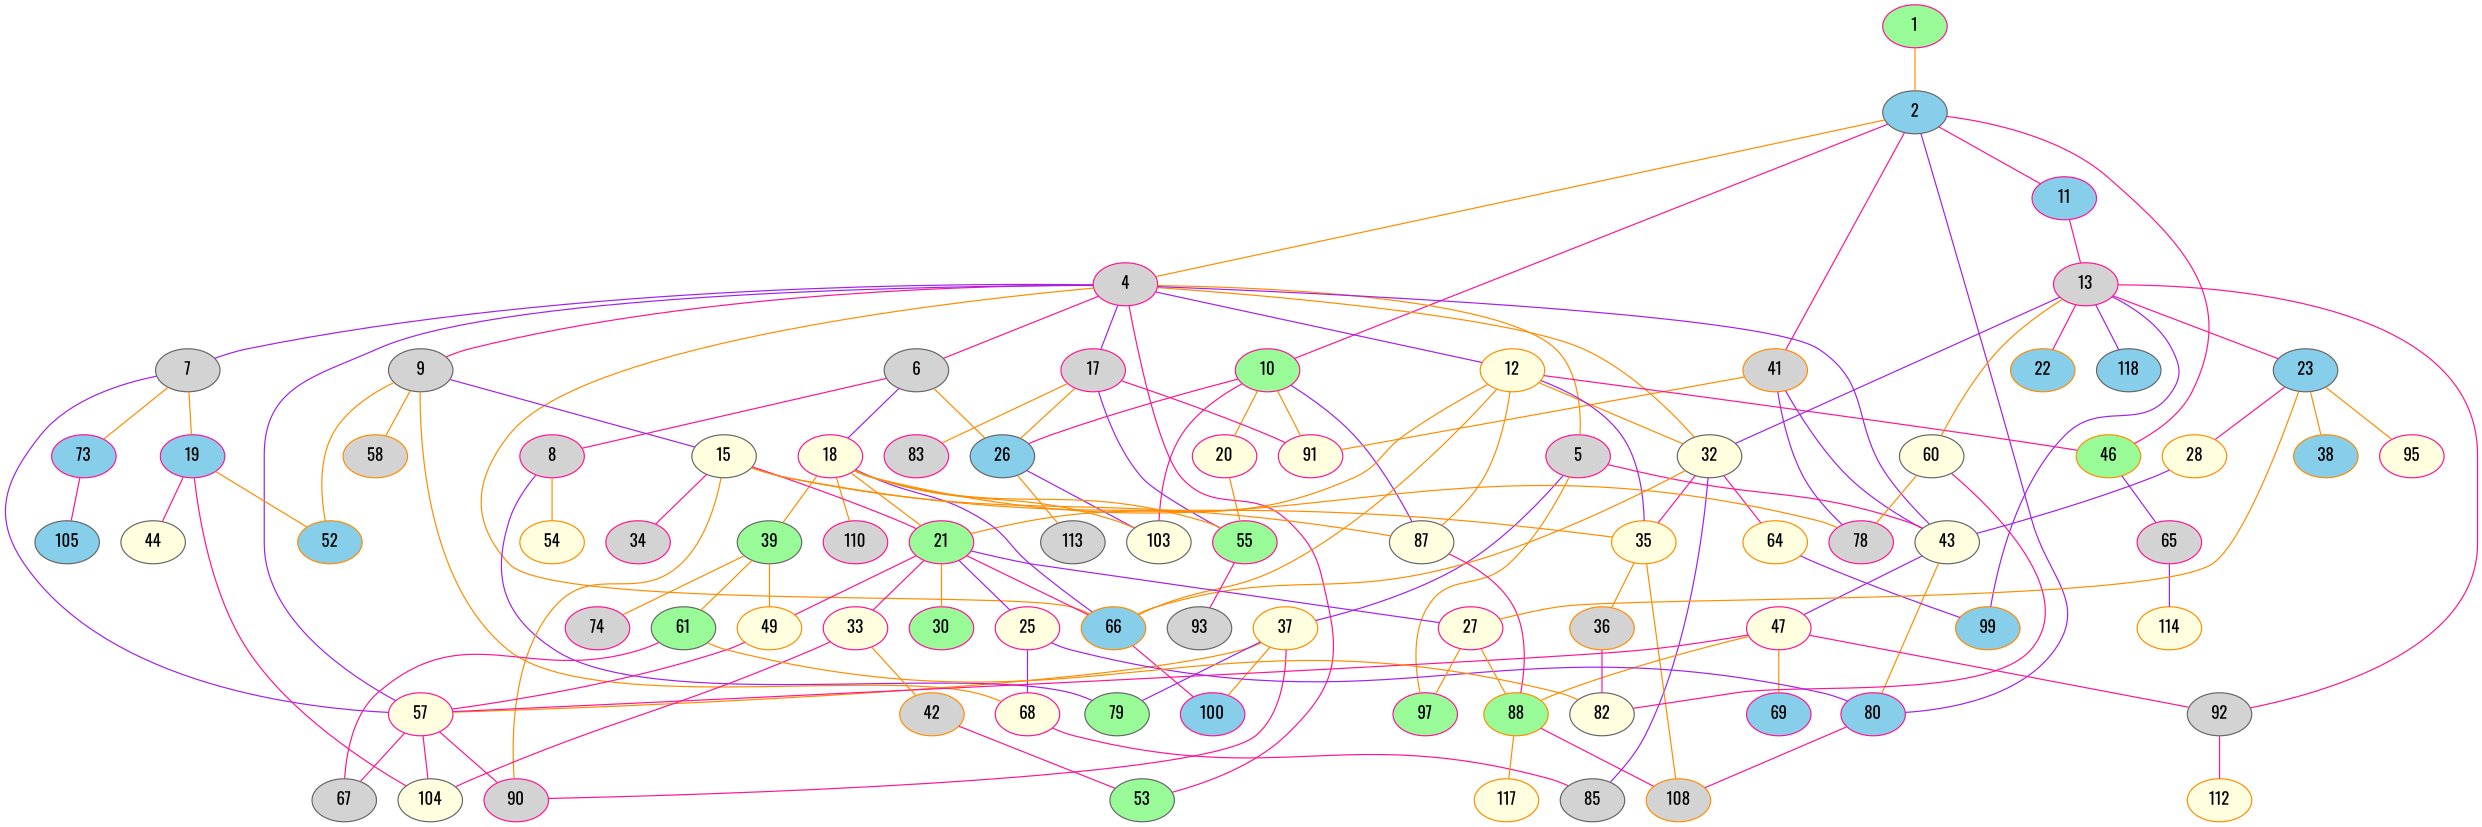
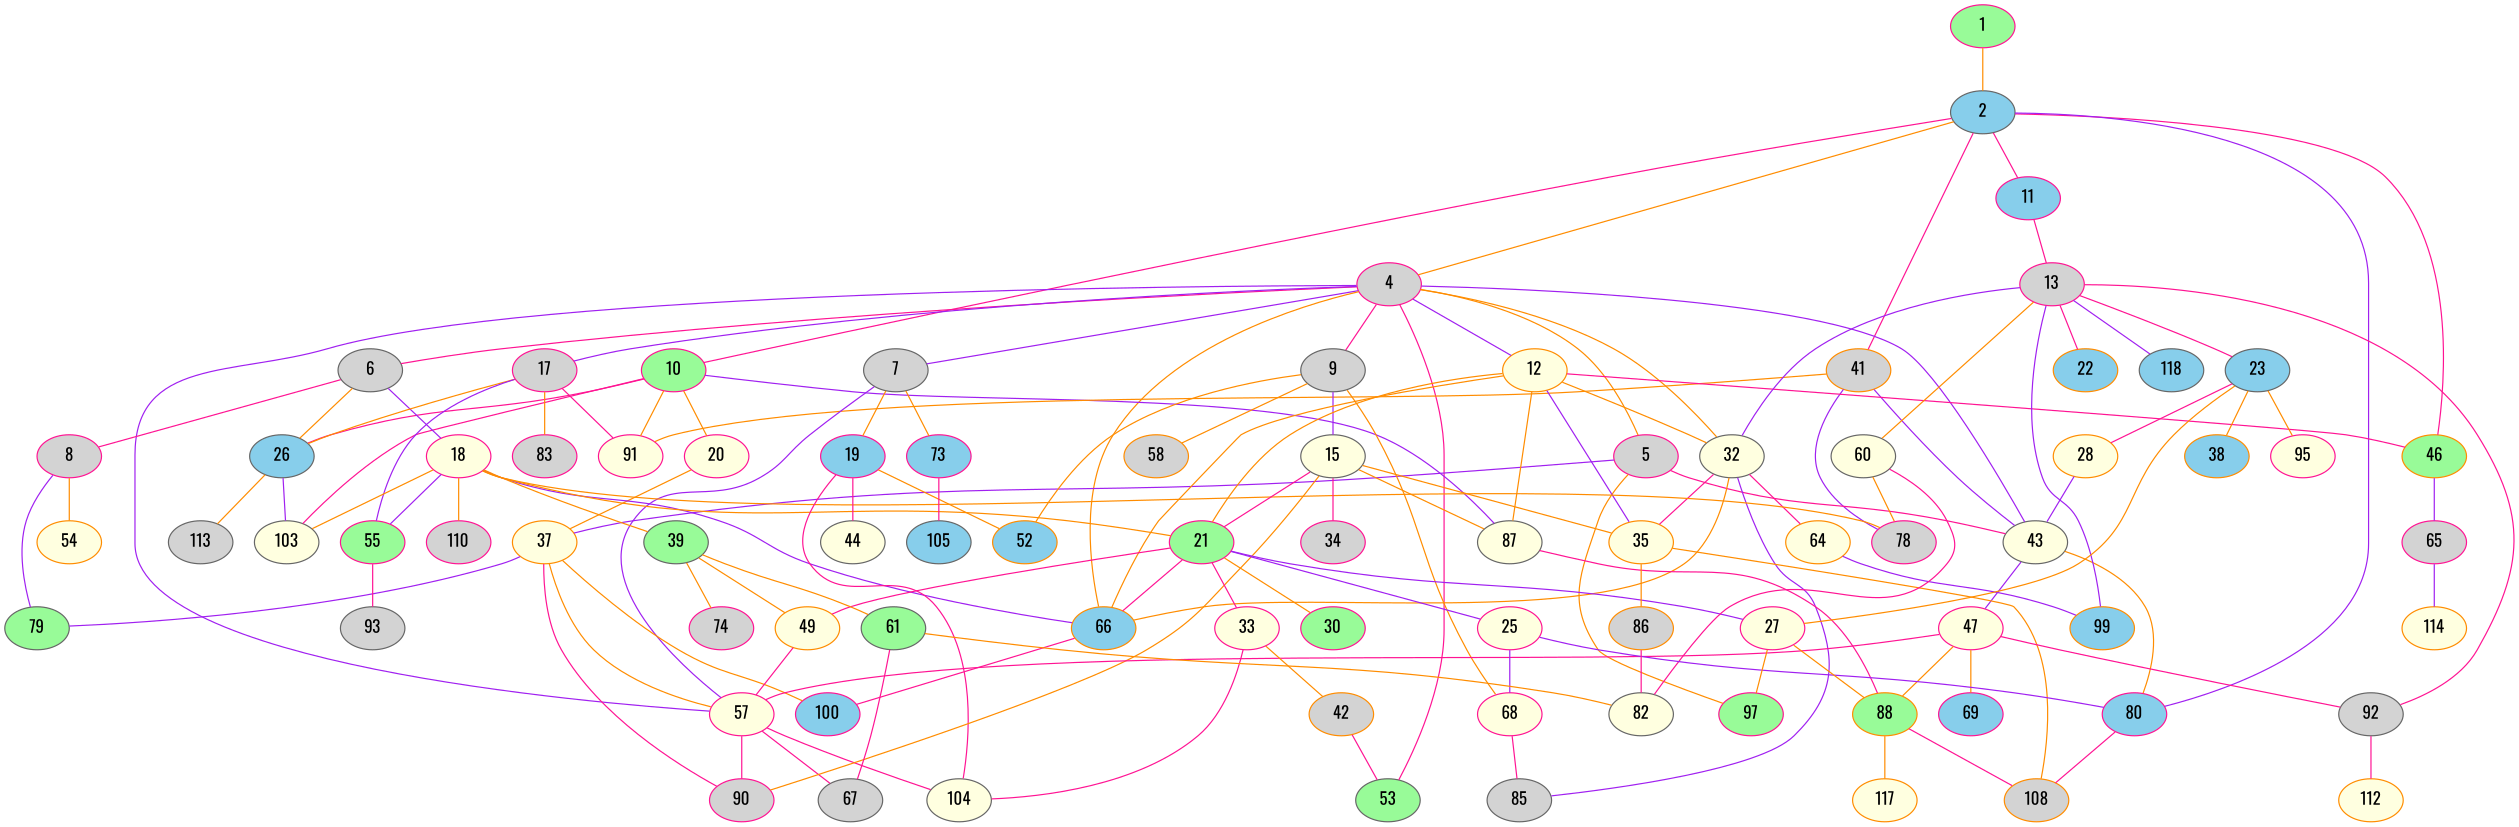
edge "20" -- "55": now "20" -- "37"
edge "18" -- "55": color darkorange -> purple
node "36": label "36" -> "86"
